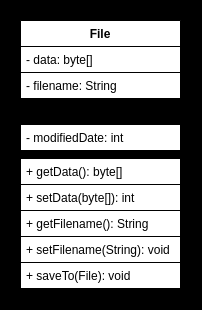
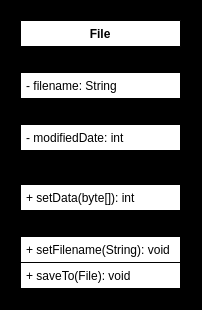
node "- data: byte[]": removed
node "+ getData(): byte[]": removed
node "+ getFilename(): String": removed
